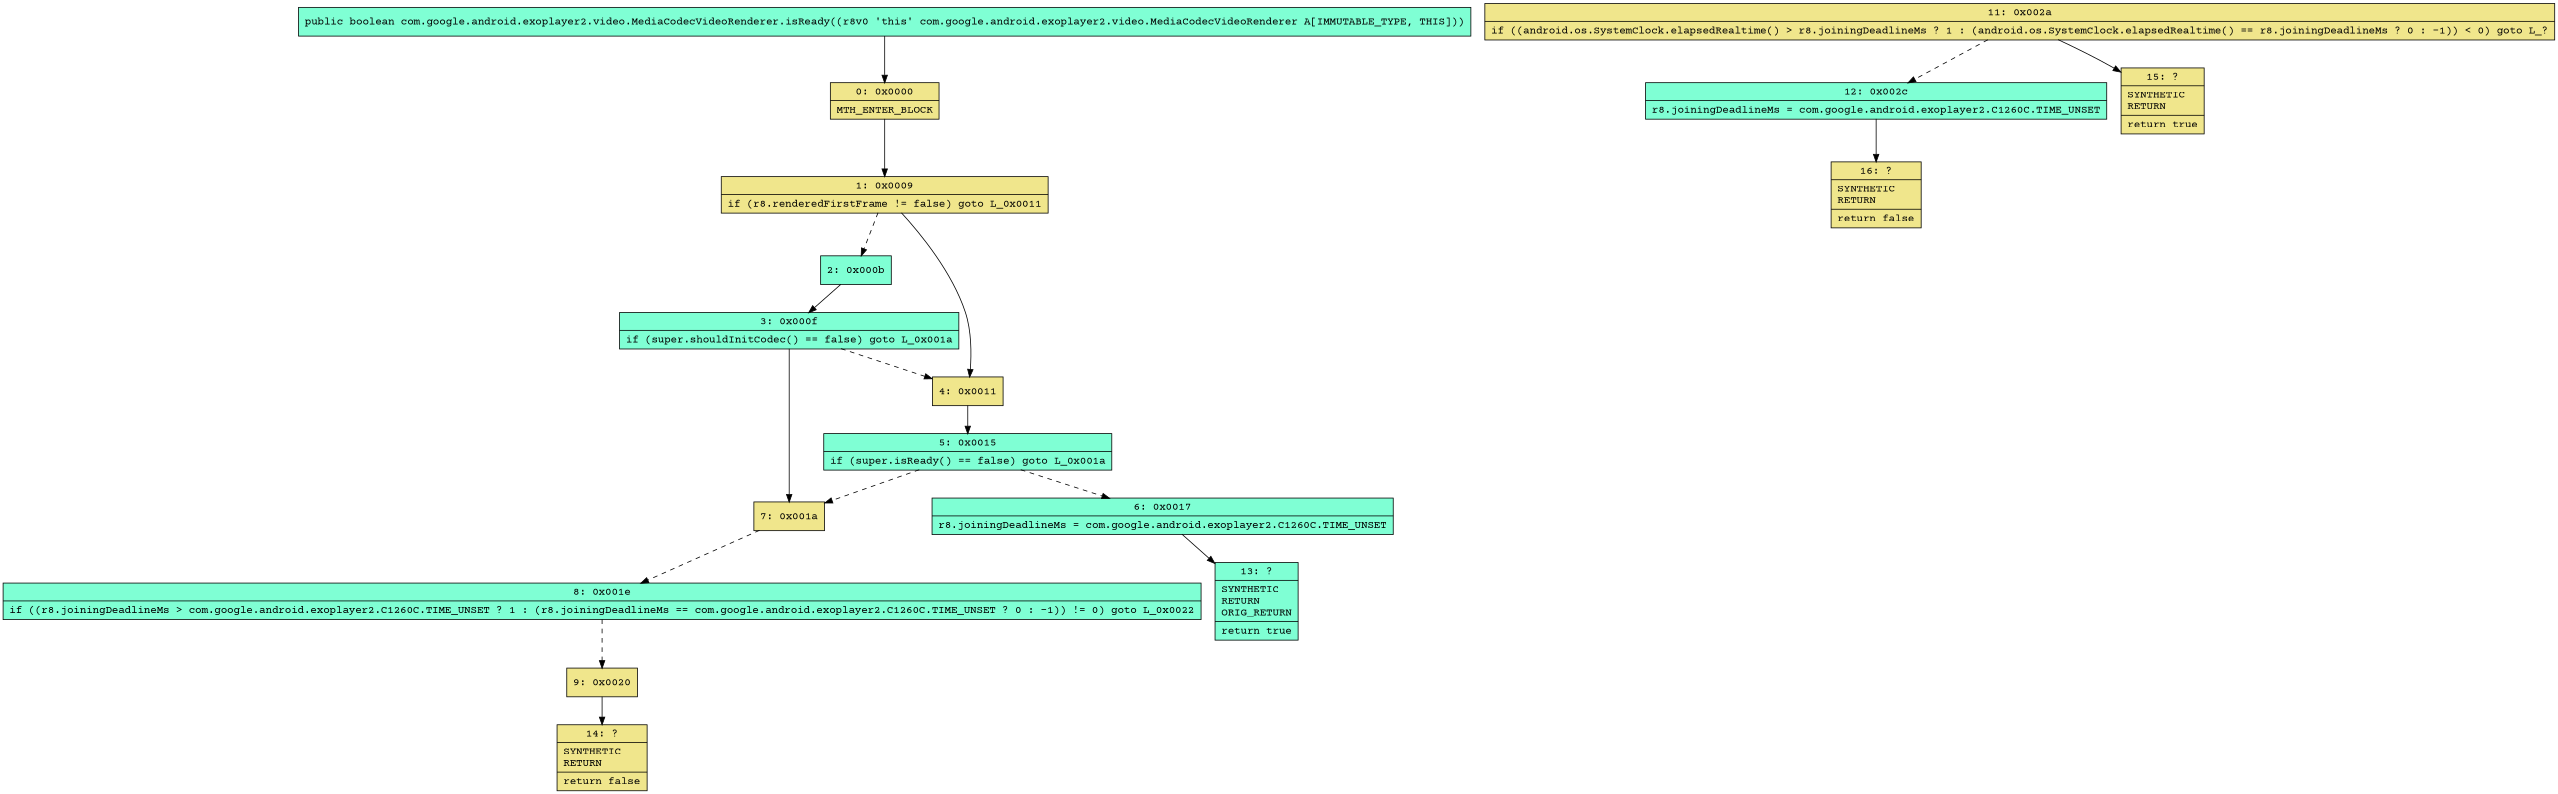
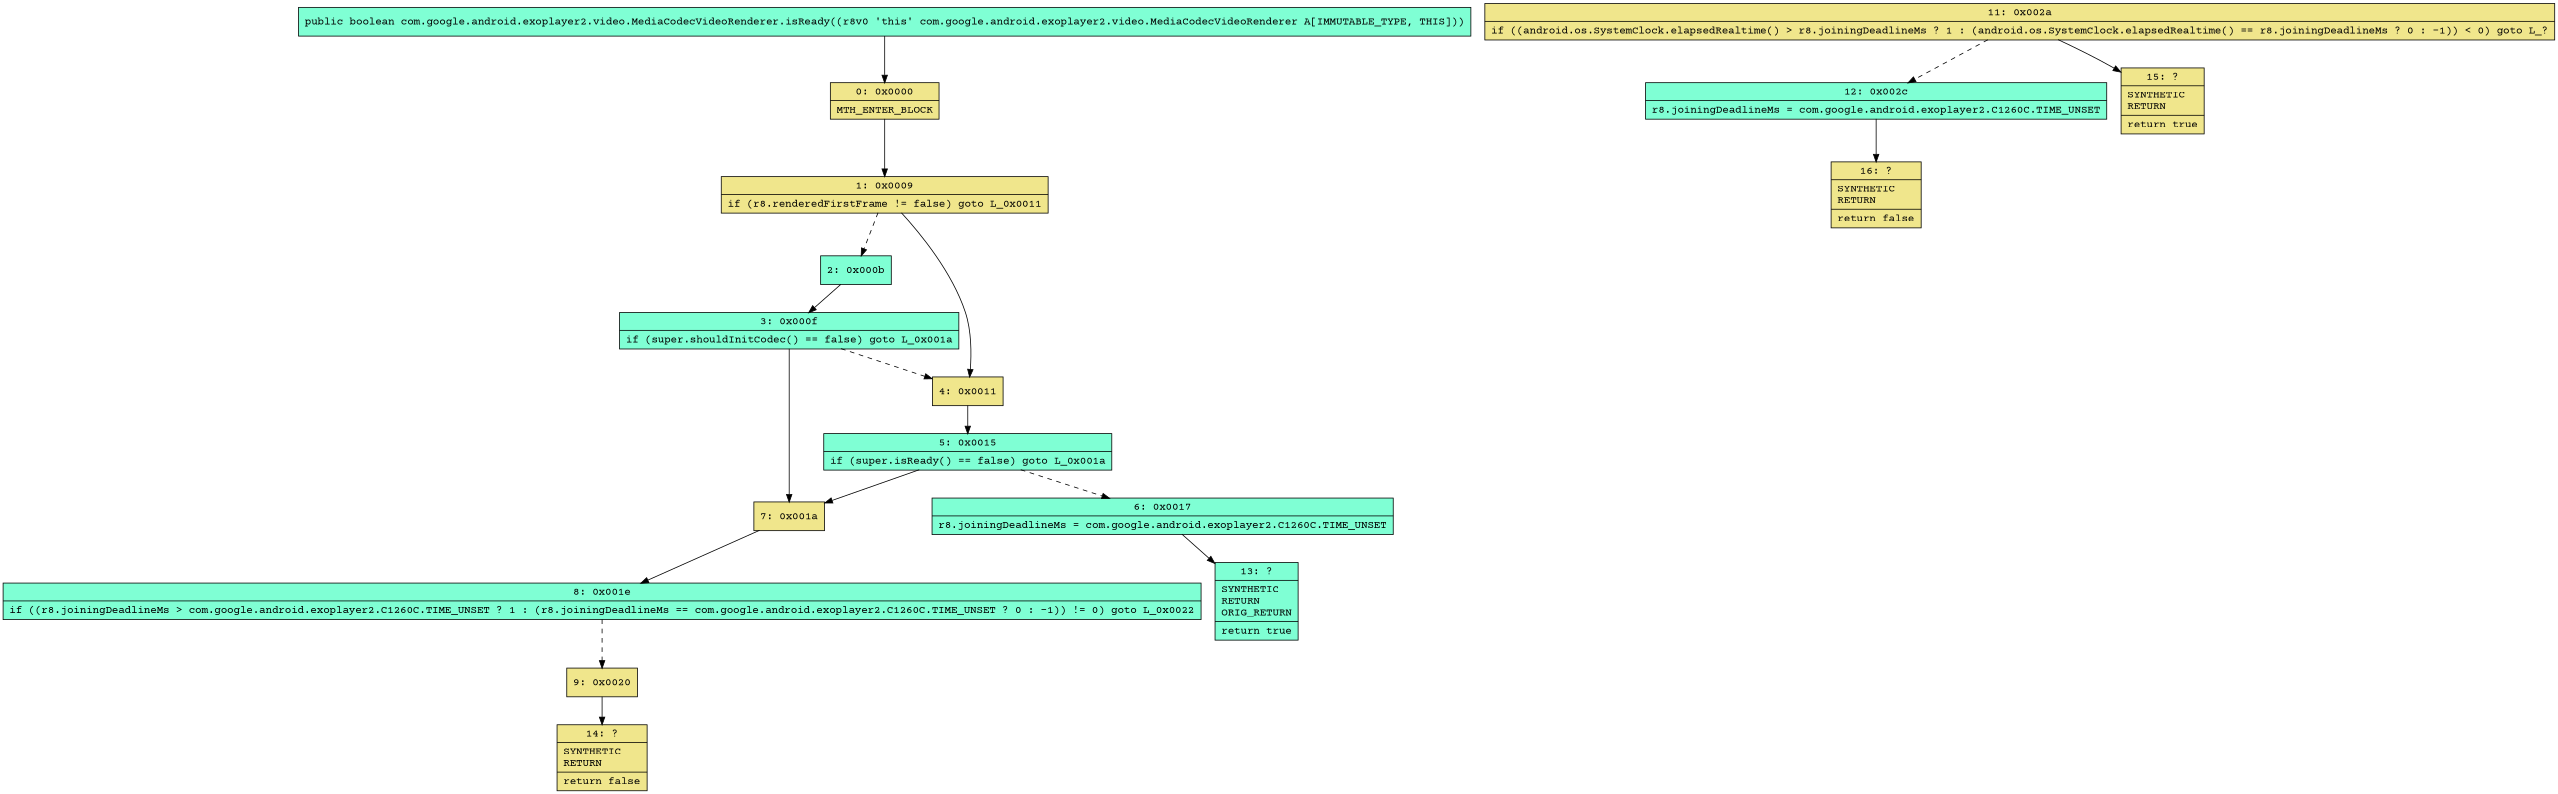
edge "5: 0x0015" -> "7: 0x001a": style dashed -> solid
edge "7: 0x001a" -> "8: 0x001e": style dashed -> solid
